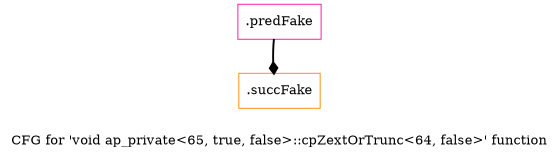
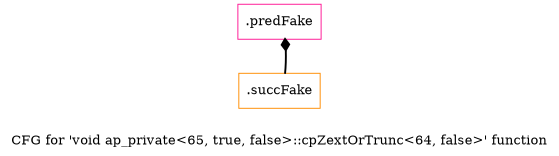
edge ".predFake" -> ".succFake": reversed
